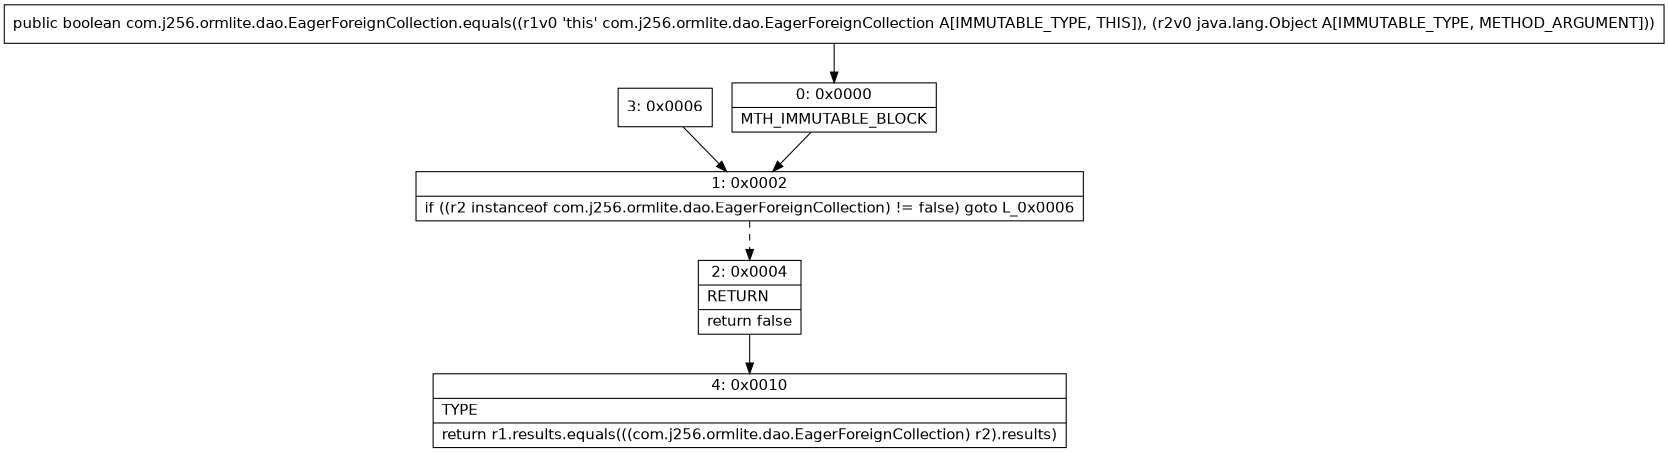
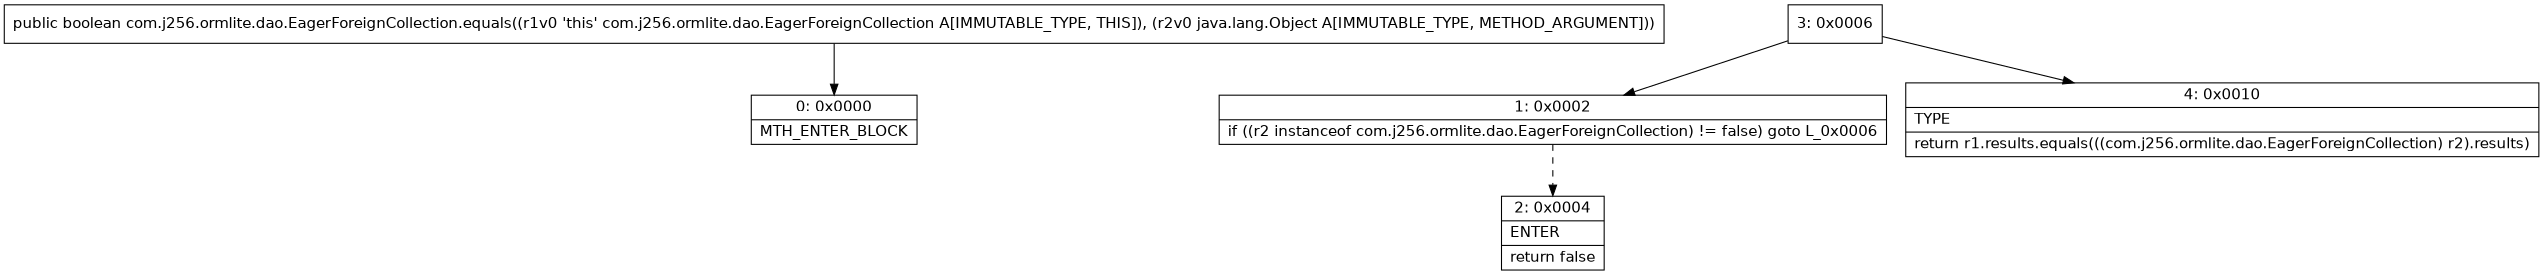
node "0: 0x0000": text "MTH_IMMUTABLE_BLOCK" -> "MTH_ENTER_BLOCK"
edge "0: 0x0000" -> "1: 0x0002": removed
node "2: 0x0004": text "RETURN" -> "ENTER"
edge "2: 0x0004" -> "4: 0x0010": now "3: 0x0006" -> "4: 0x0010"
